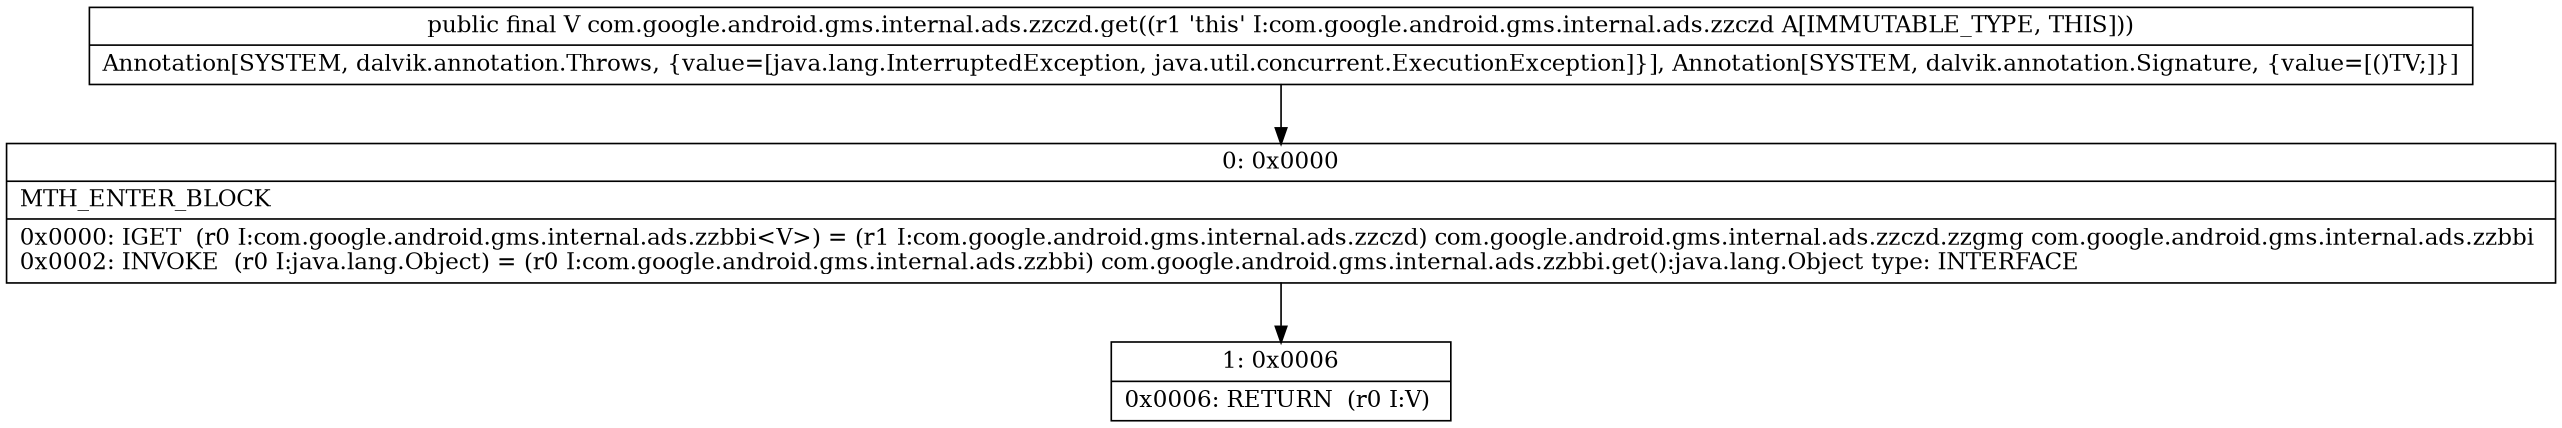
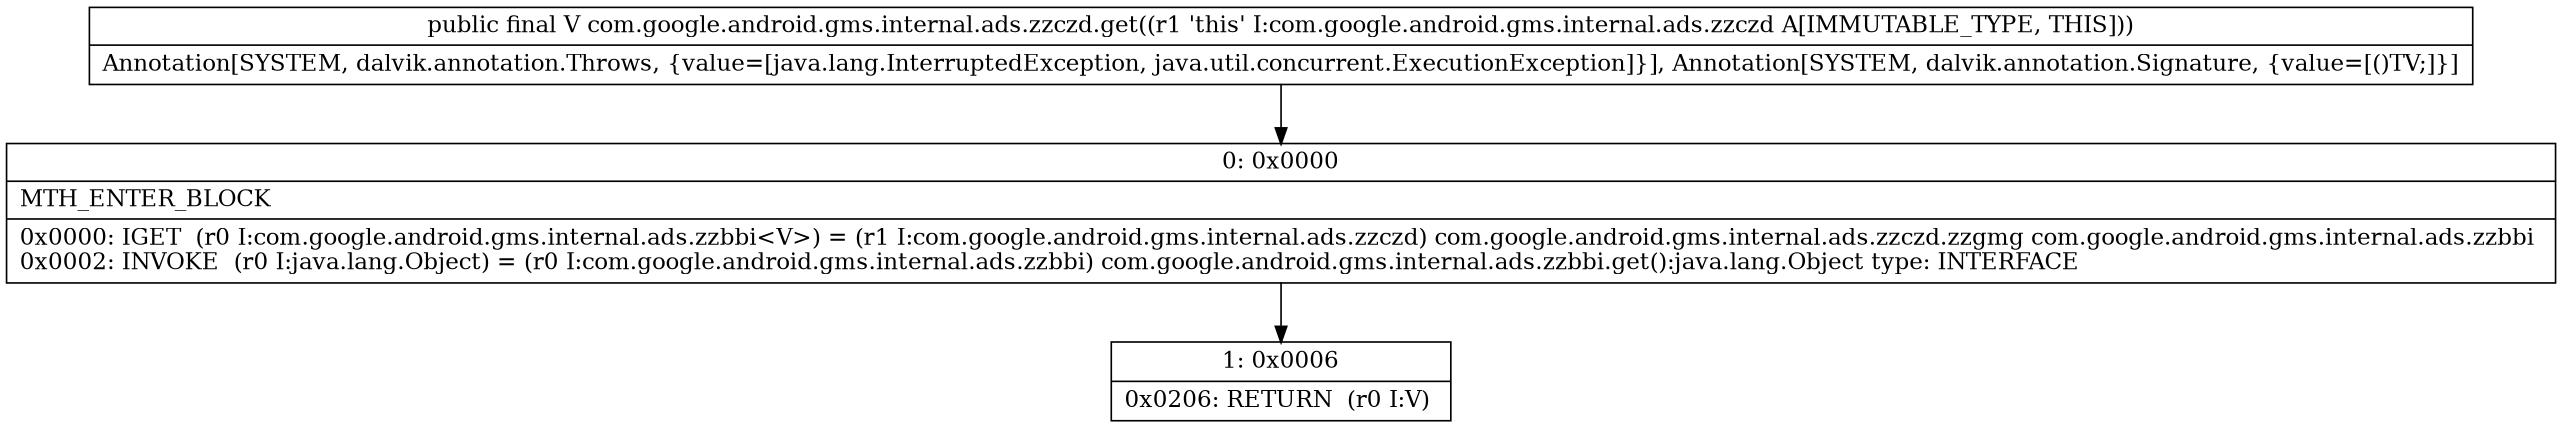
node "1: 0x0006": text "0x0006: RETURN  (r0 I:V)" -> "0x0206: RETURN  (r0 I:V)"
